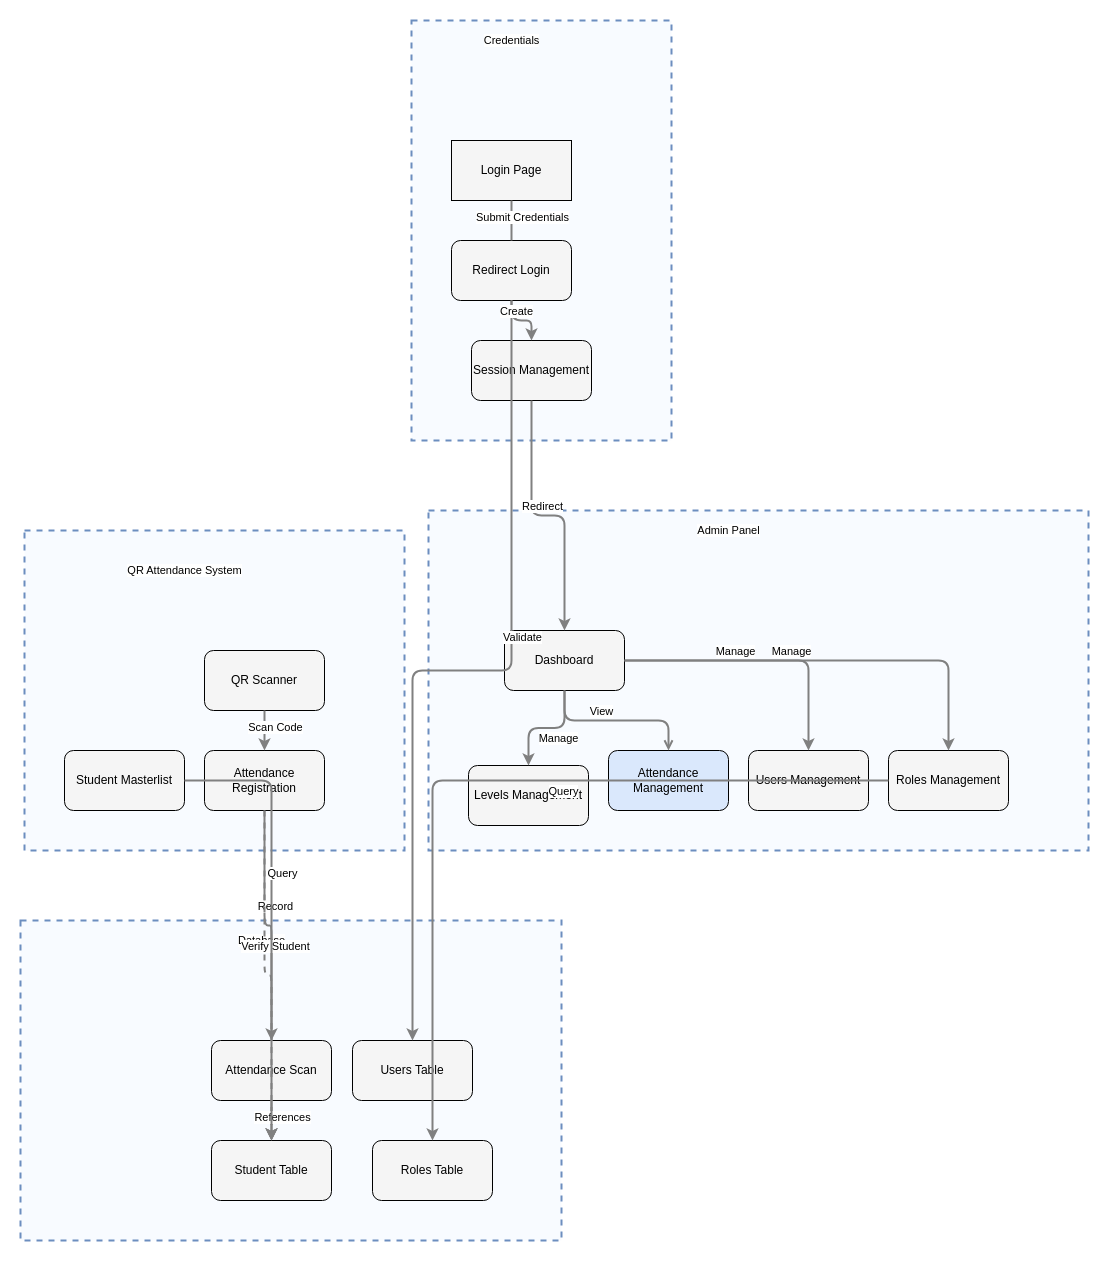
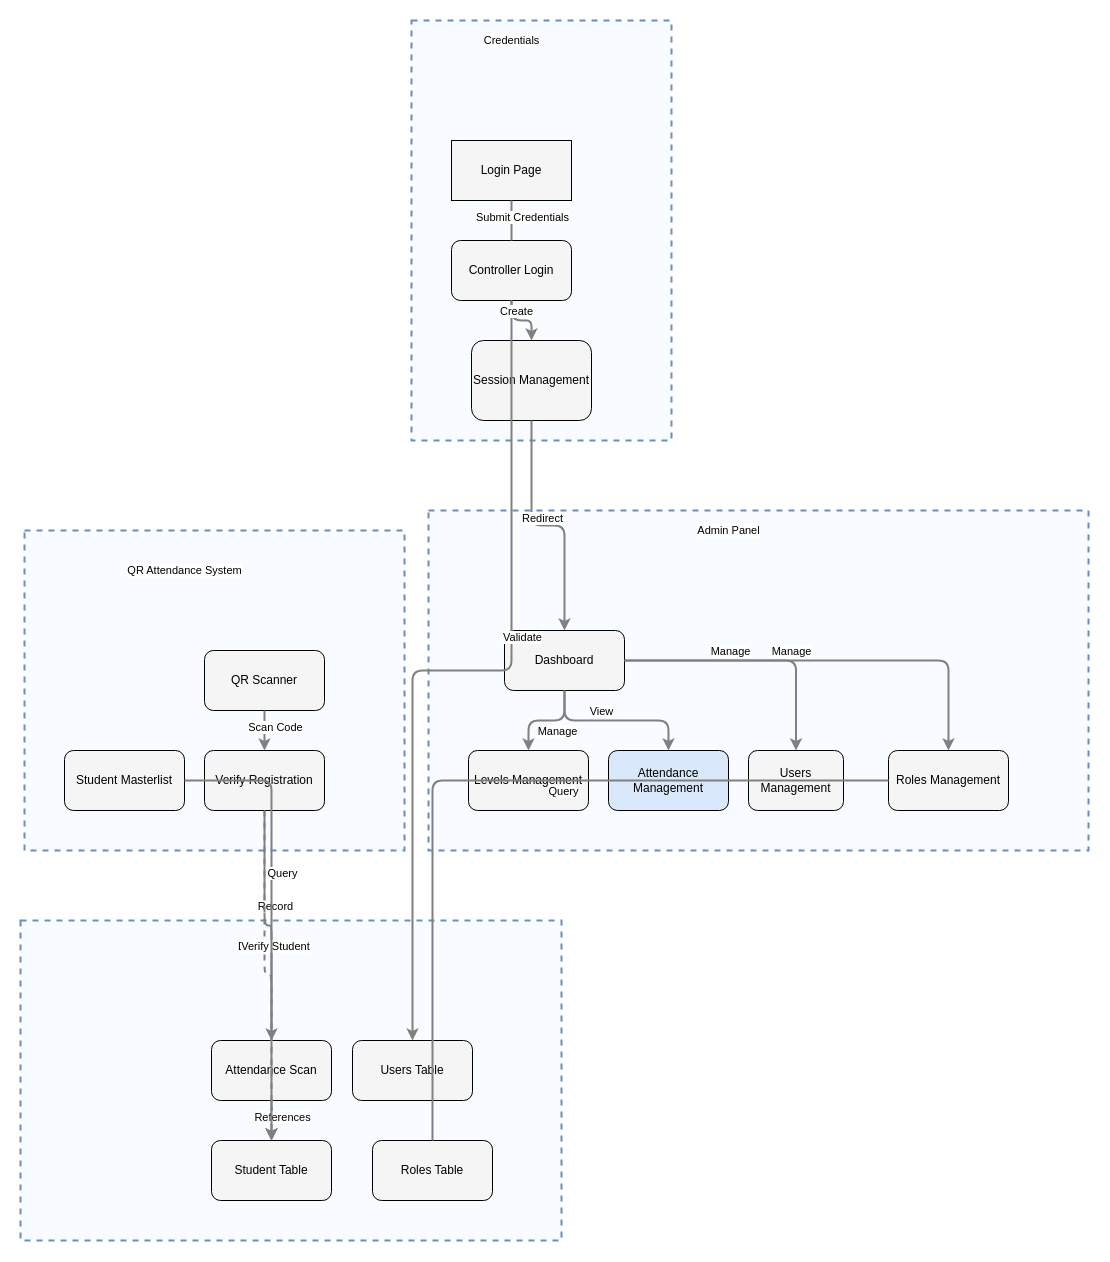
node "Redirect Login": label "Redirect Login" -> "Controller Login"
node "Session Management": size 120x60 -> 120x80
edge "Dashboard" -> "Attendance Management": arrowhead open -> classic
node "Attendance Registration": label "Attendance Registration" -> "Verify Registration"
edge "Roles Management" -> "Roles Table": arrowhead classic -> none
node "Users Management": size 120x60 -> 95x60
node "Levels Management": moved (529, 796) -> (529, 781)
node "Database": size 465x24 -> 465x35
